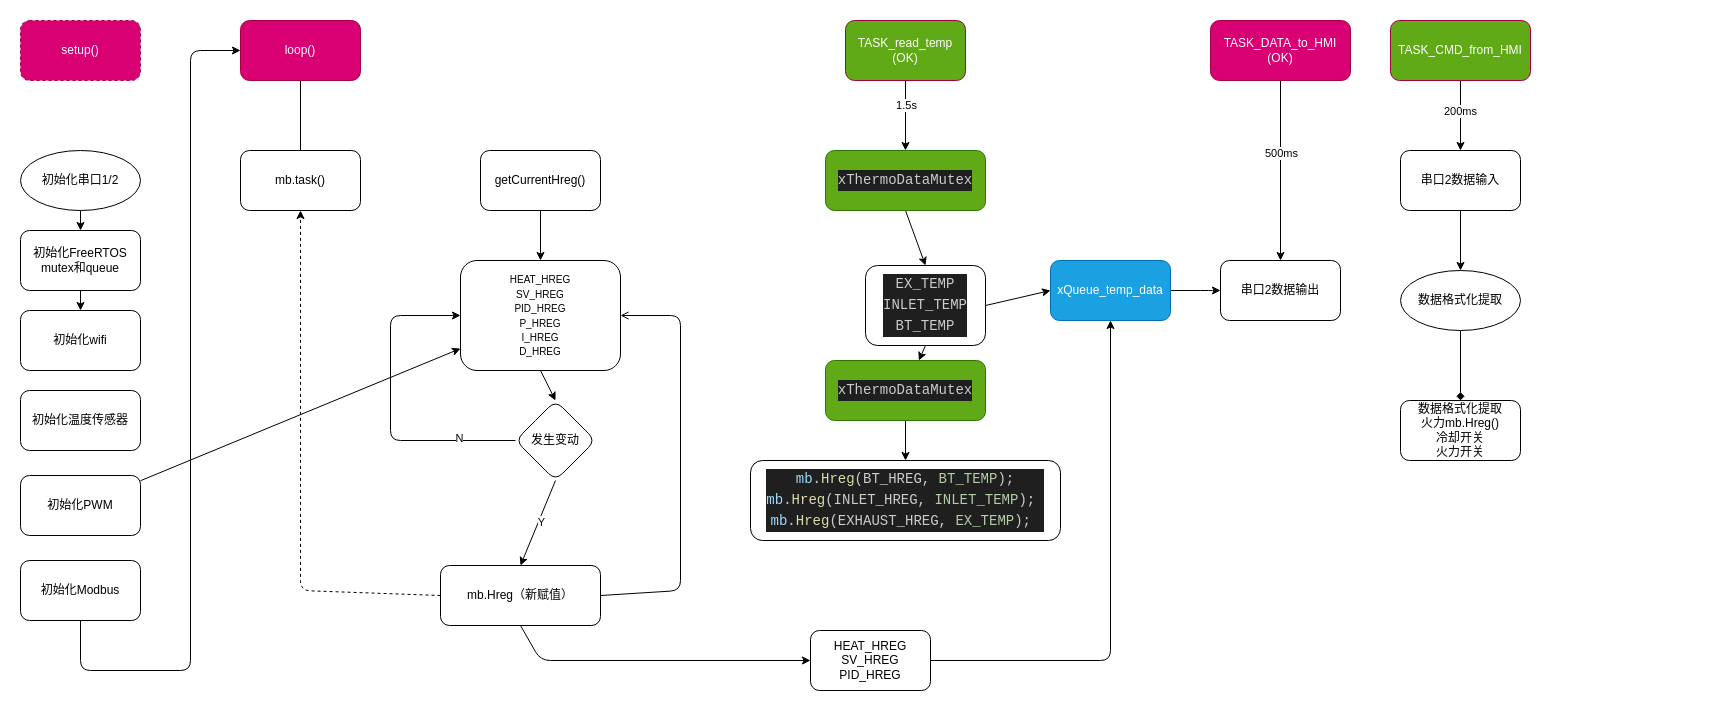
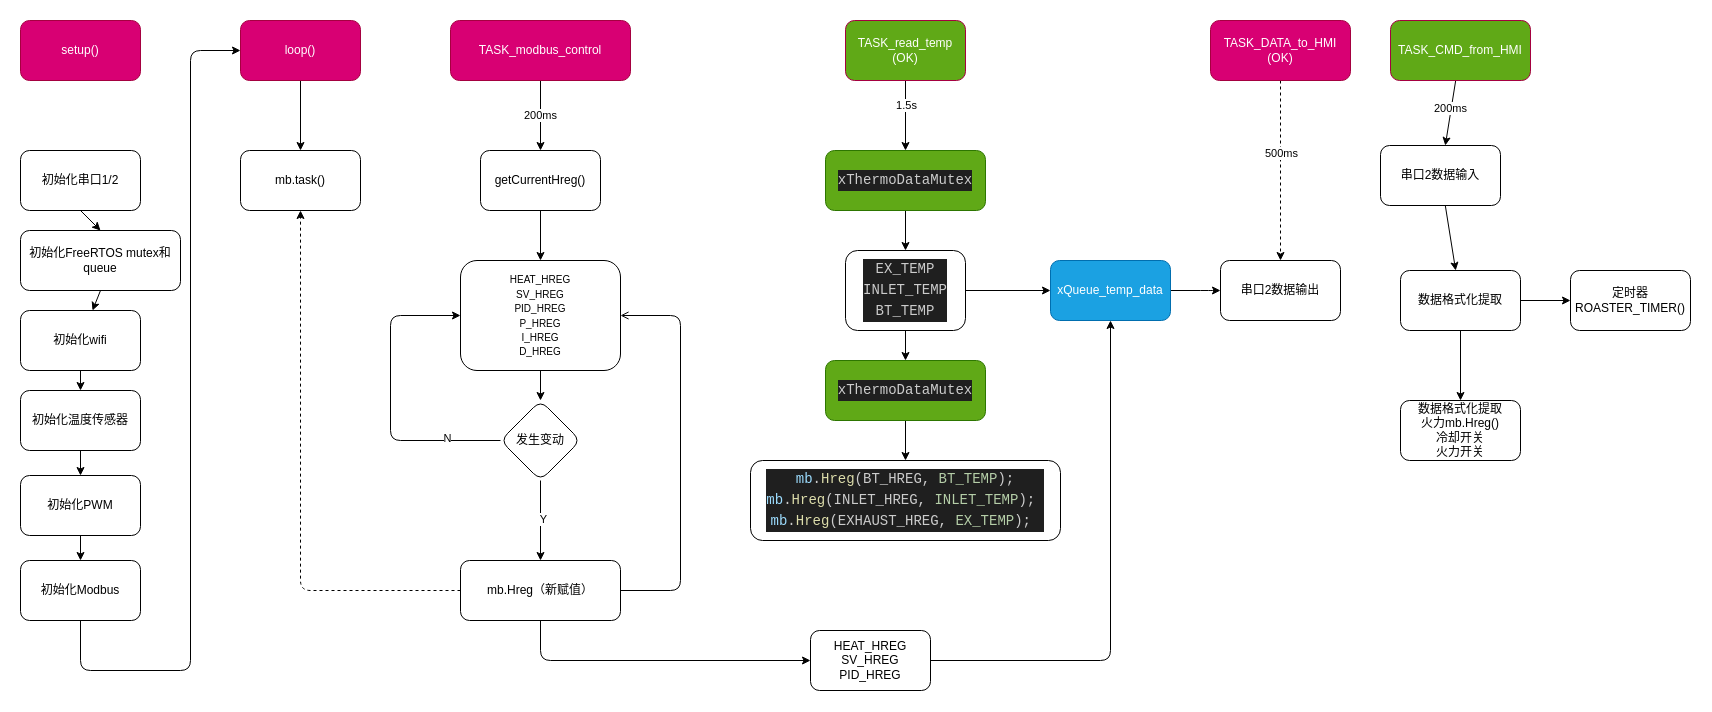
node "setup()": style dashed -> solid
node "TASK_modbus_control": added
edge "TASK_modbus_control" -> "getCurrentHreg()": added, label "200ms"
edge "loop()" -- "mb.task()": arrowhead none -> classic
node "初始化串口1/2": shape ellipse -> rounded rectangle
node "串口2数据输入": moved (1461, 181) -> (1441, 176)
edge "TASK_DATA_to_HMI (OK)" -> "串口2数据输出": style solid -> dashed
node "初始化FreeRTOS mutex和queue": size 120x60 -> 160x60
node "数据格式化提取": shape ellipse -> rounded rectangle
edge "数据格式化提取" -> "定时器ROASTER_TIMER()": added
node "定时器ROASTER_TIMER()": added
node "EX_TEMP INLET_TEMP BT_TEMP": moved (926, 306) -> (906, 291)
edge "初始化wifi" -> "初始化温度传感器": added
edge "数据格式化提取" -> "数据格式化提取 火力mb.Hreg() 冷却开关 火力开关": arrowhead diamond -> classic
edge "初始化PWM" -> "HEAT_HREG SV_HREG PID_HREG P_HREG I_HREG D_HREG": now "初始化PWM" -> "初始化Modbus"
node "发生变动": moved (556, 441) -> (541, 441)
edge "初始化温度传感器" -> "初始化PWM": added
node "mb.Hreg（新赋值）": moved (521, 596) -> (541, 591)
